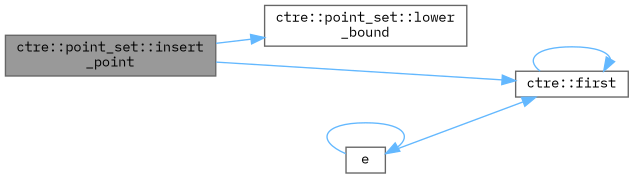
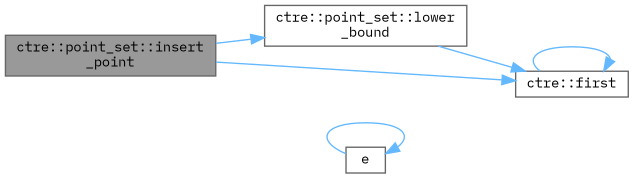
edge "e" -> "ctre::first": now "ctre::point_set::lower _bound" -> "ctre::first"
